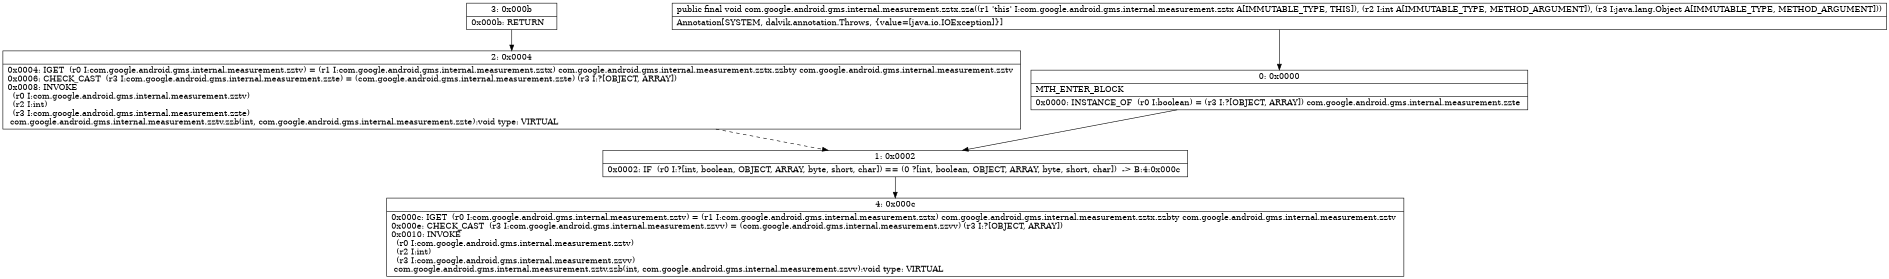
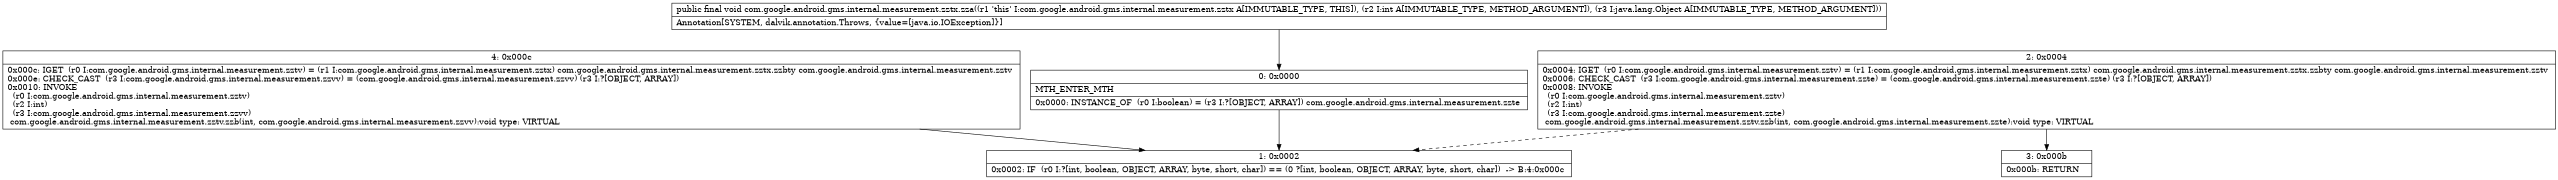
edge "3: 0x000b" -> "2: 0x0004": reversed
node "0: 0x0000": text "MTH_ENTER_BLOCK" -> "MTH_ENTER_MTH"
edge "1: 0x0002" -> "4: 0x000c": reversed
